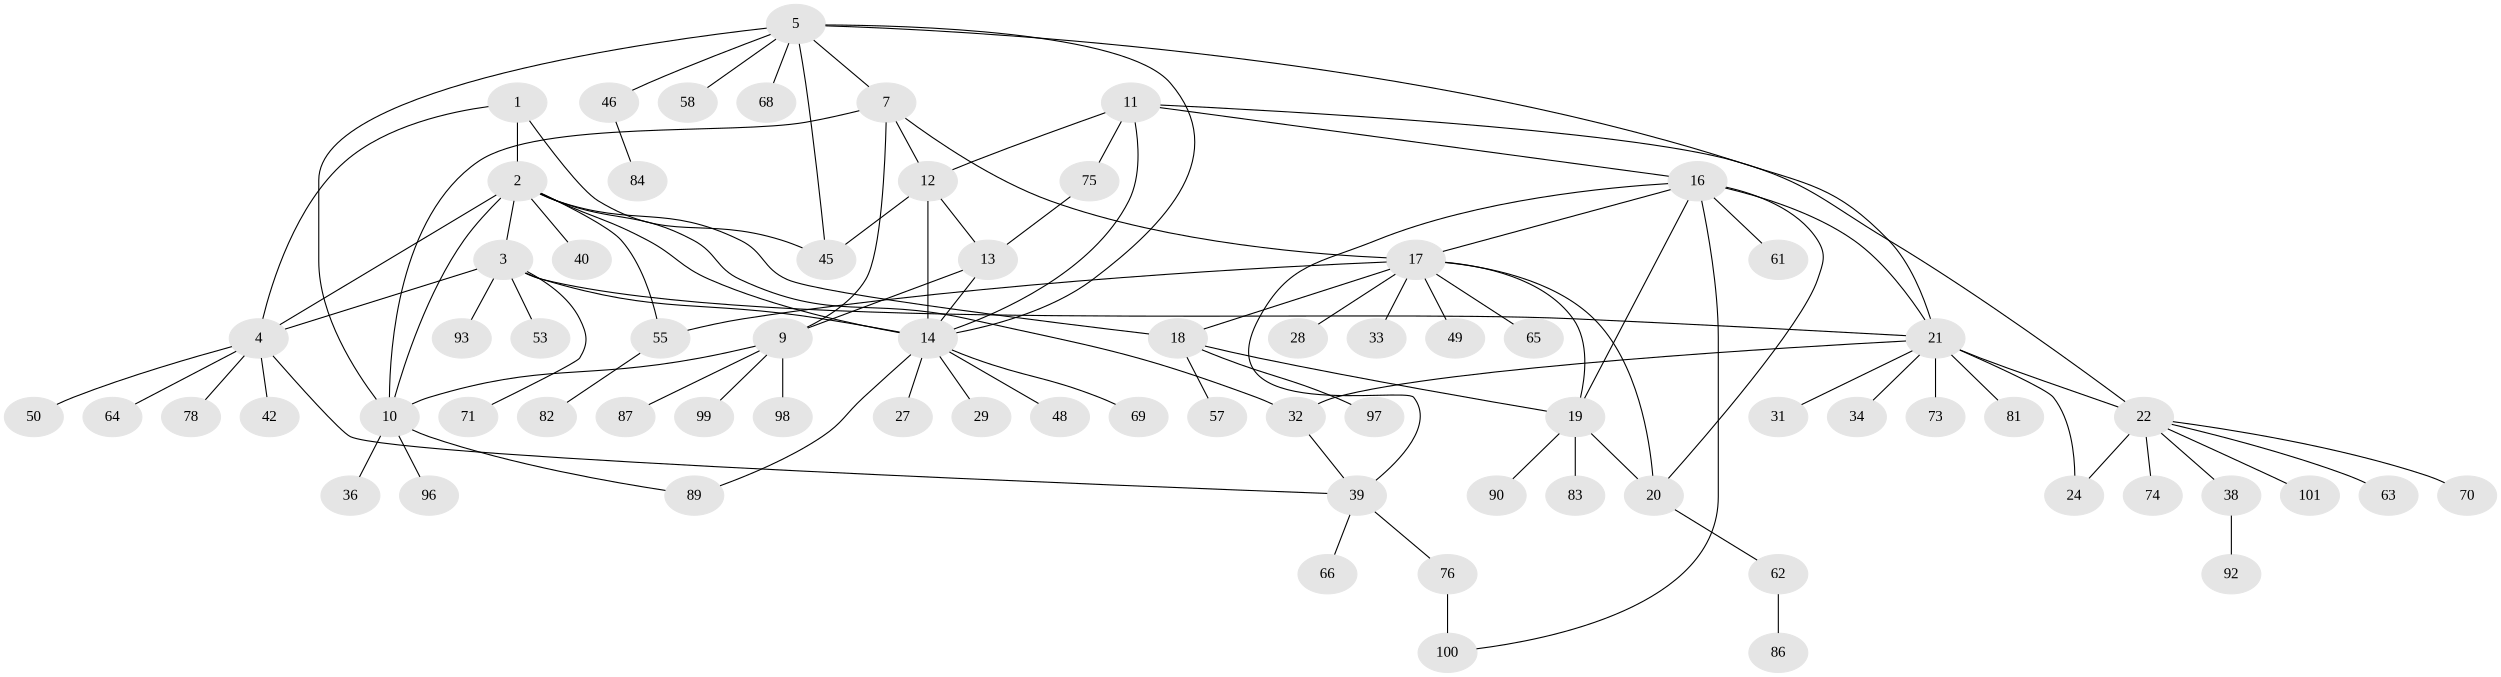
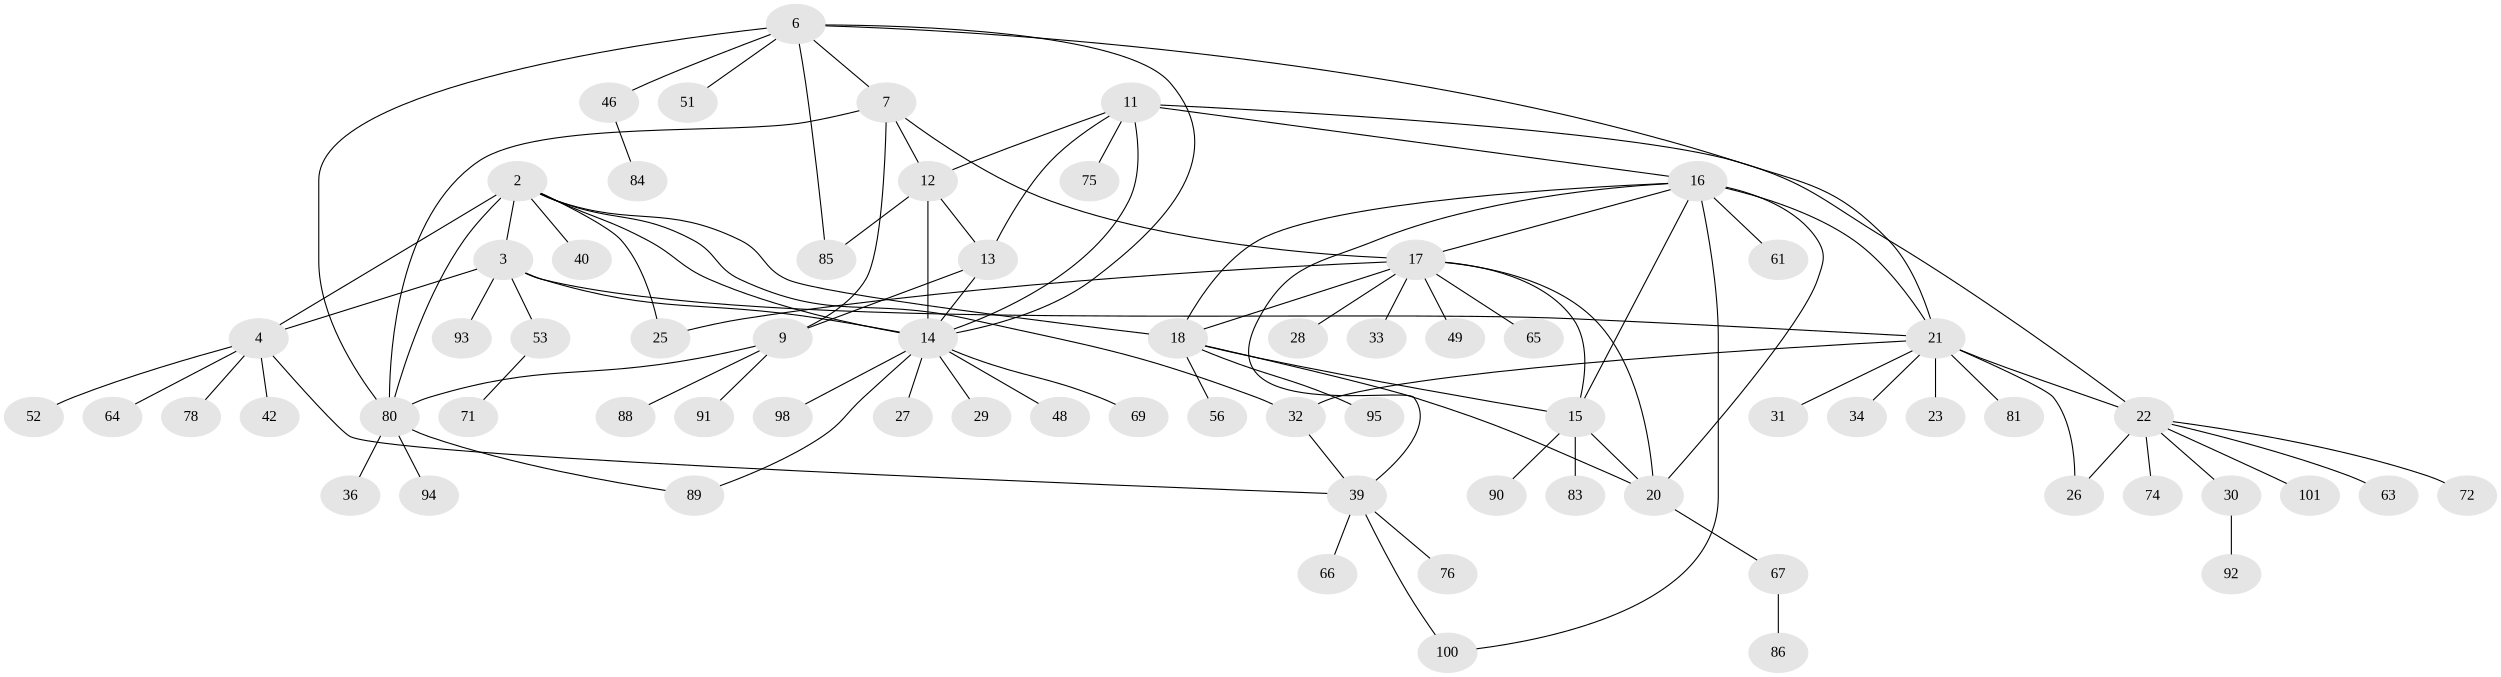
node "5": label "5" -> "6"
node "1": removed
node "58": label "58" -> "51"
node "68": removed
edge "16" -- "18": added
edge "75" -- "13": now "11" -- "13"
node "45": label "45" -> "85"
node "55": label "55" -> "25"
edge "3" -- "71": now "53" -- "71"
edge "9" -- "98": now "14" -- "98"
edge "18" -- "20": added
node "50": label "50" -> "52"
node "10": label "10" -> "80"
node "82": removed
node "87": label "87" -> "88"
node "99": label "99" -> "91"
node "57": label "57" -> "56"
node "97": label "97" -> "95"
node "19": label "19" -> "15"
node "73": label "73" -> "23"
node "96": label "96" -> "94"
node "24": label "24" -> "26"
node "38": label "38" -> "30"
node "70": label "70" -> "72"
node "62": label "62" -> "67"
edge "76" -- "100": now "39" -- "100"
